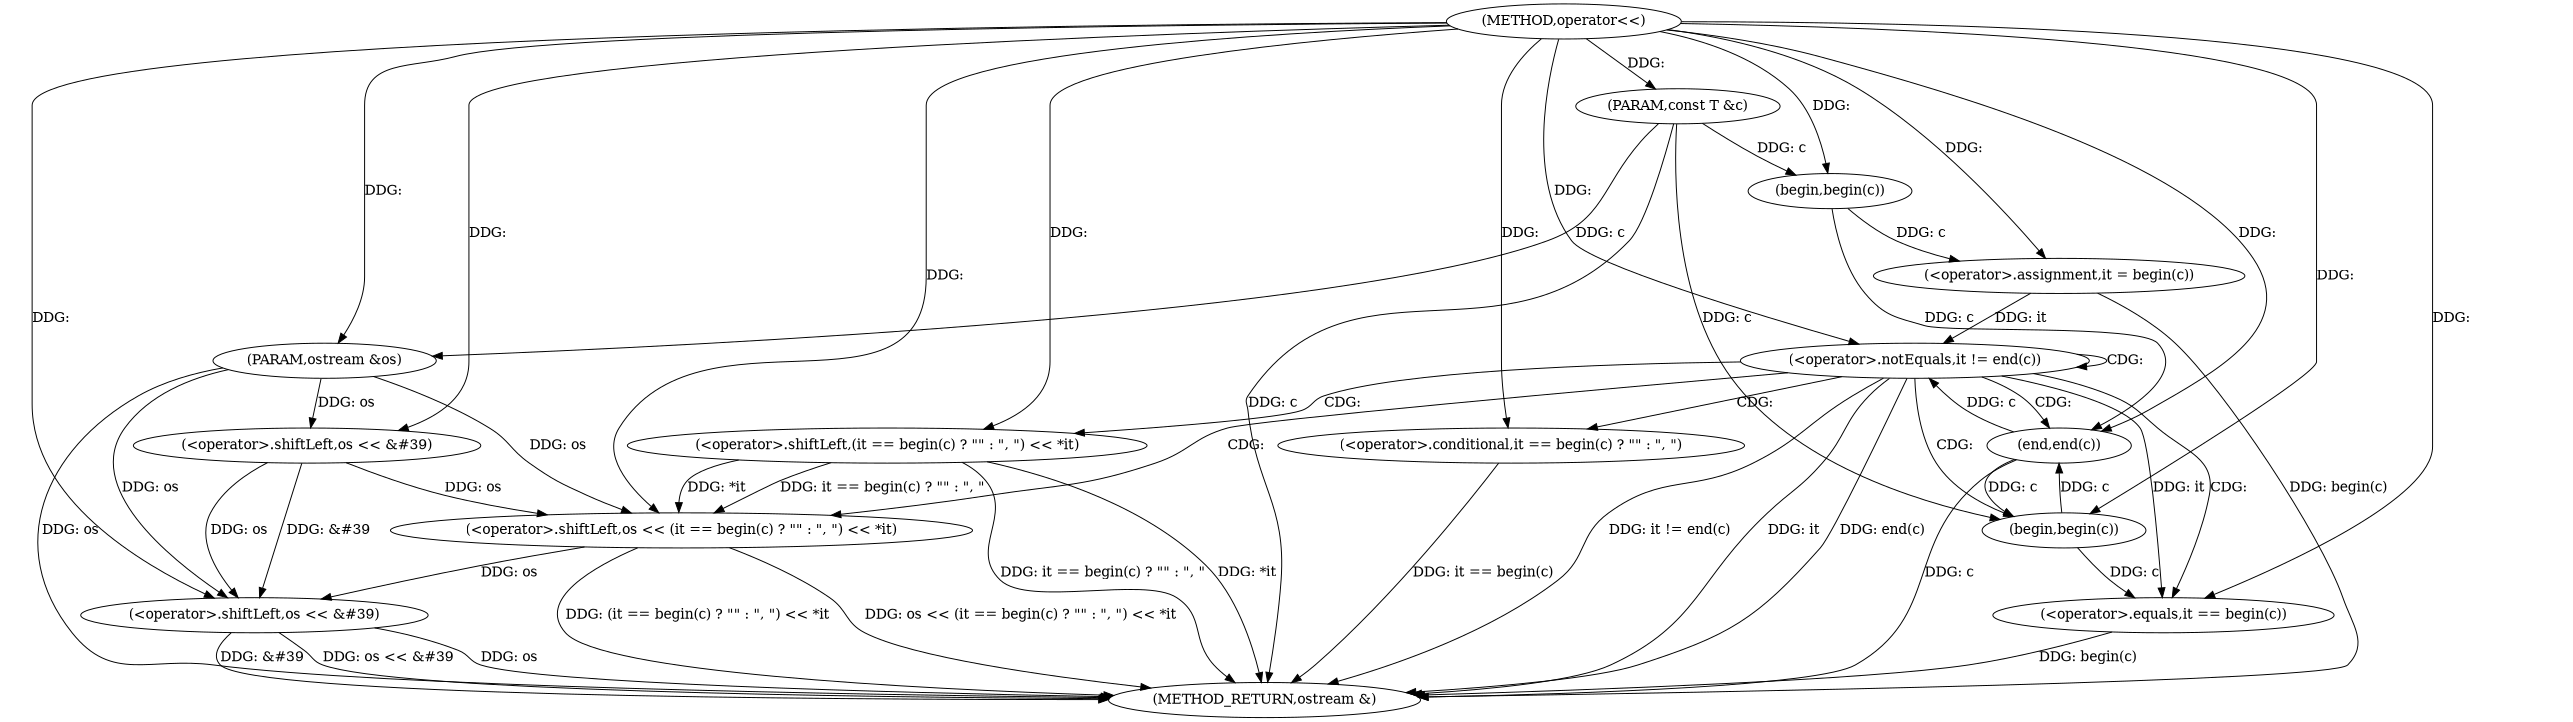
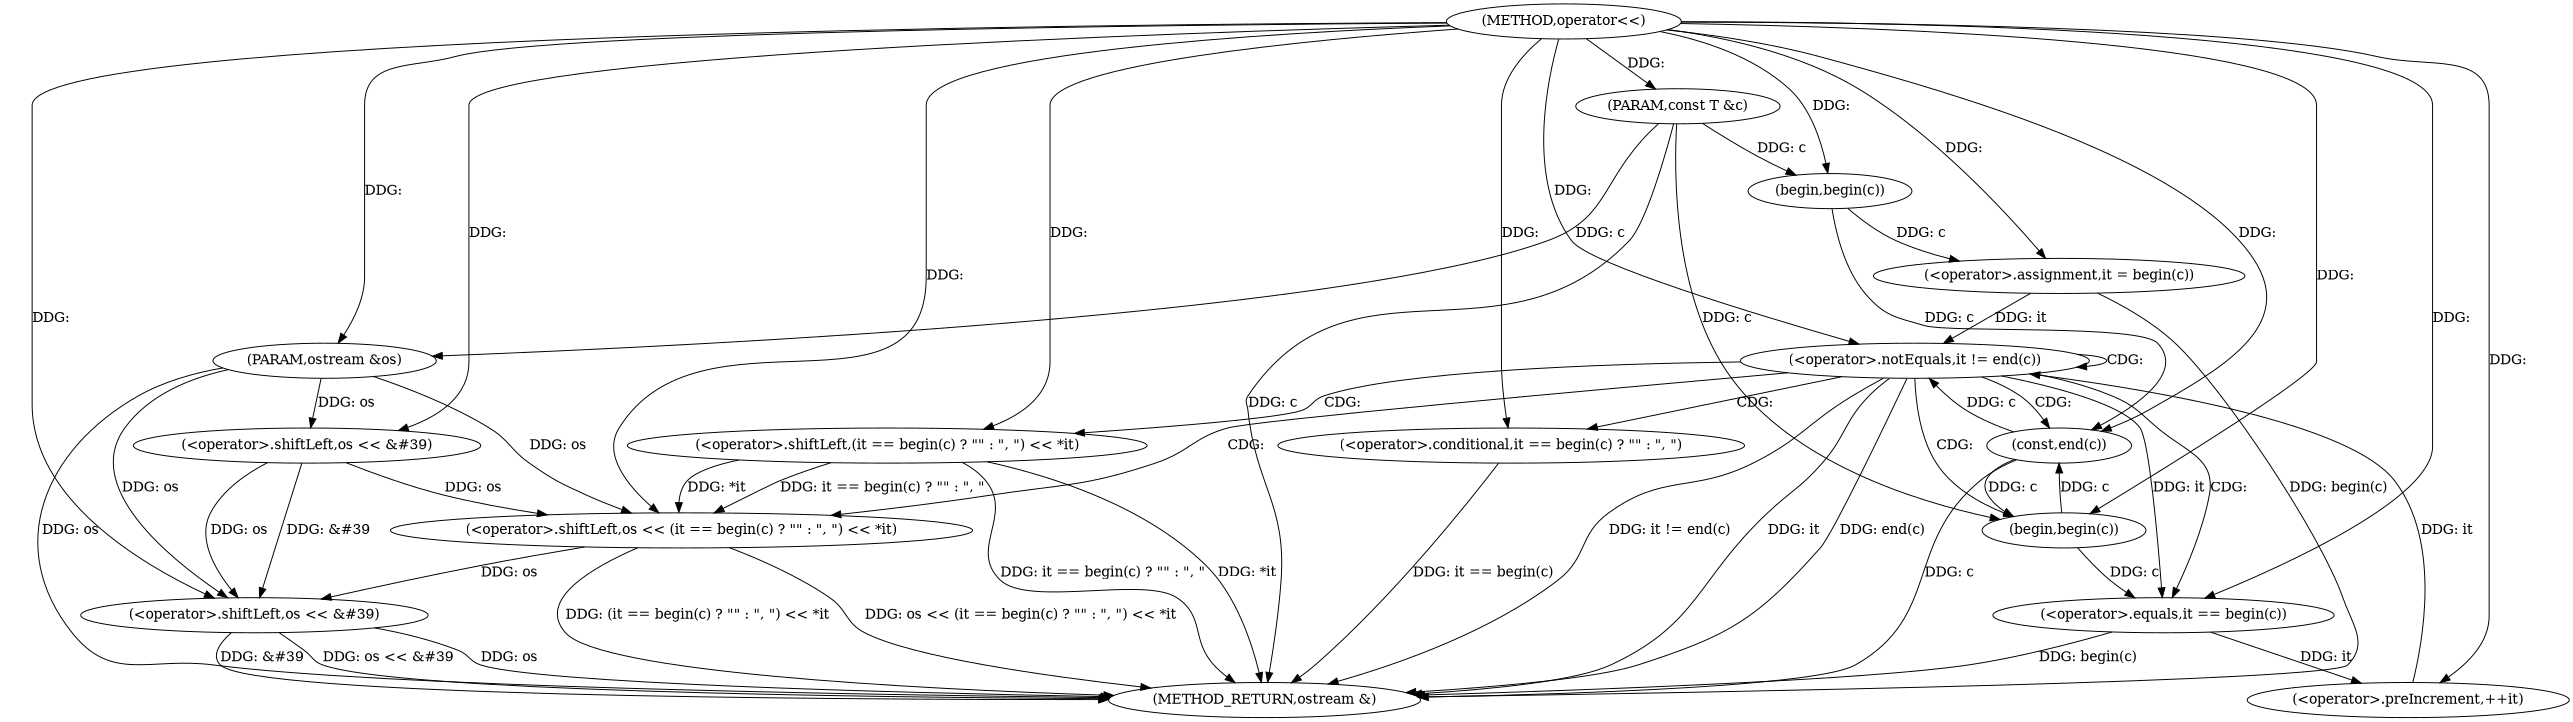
node "(end,end(c))": label "(end,end(c))" -> "(const,end(c))"
node "(<operator>.preIncrement,++it)": added
